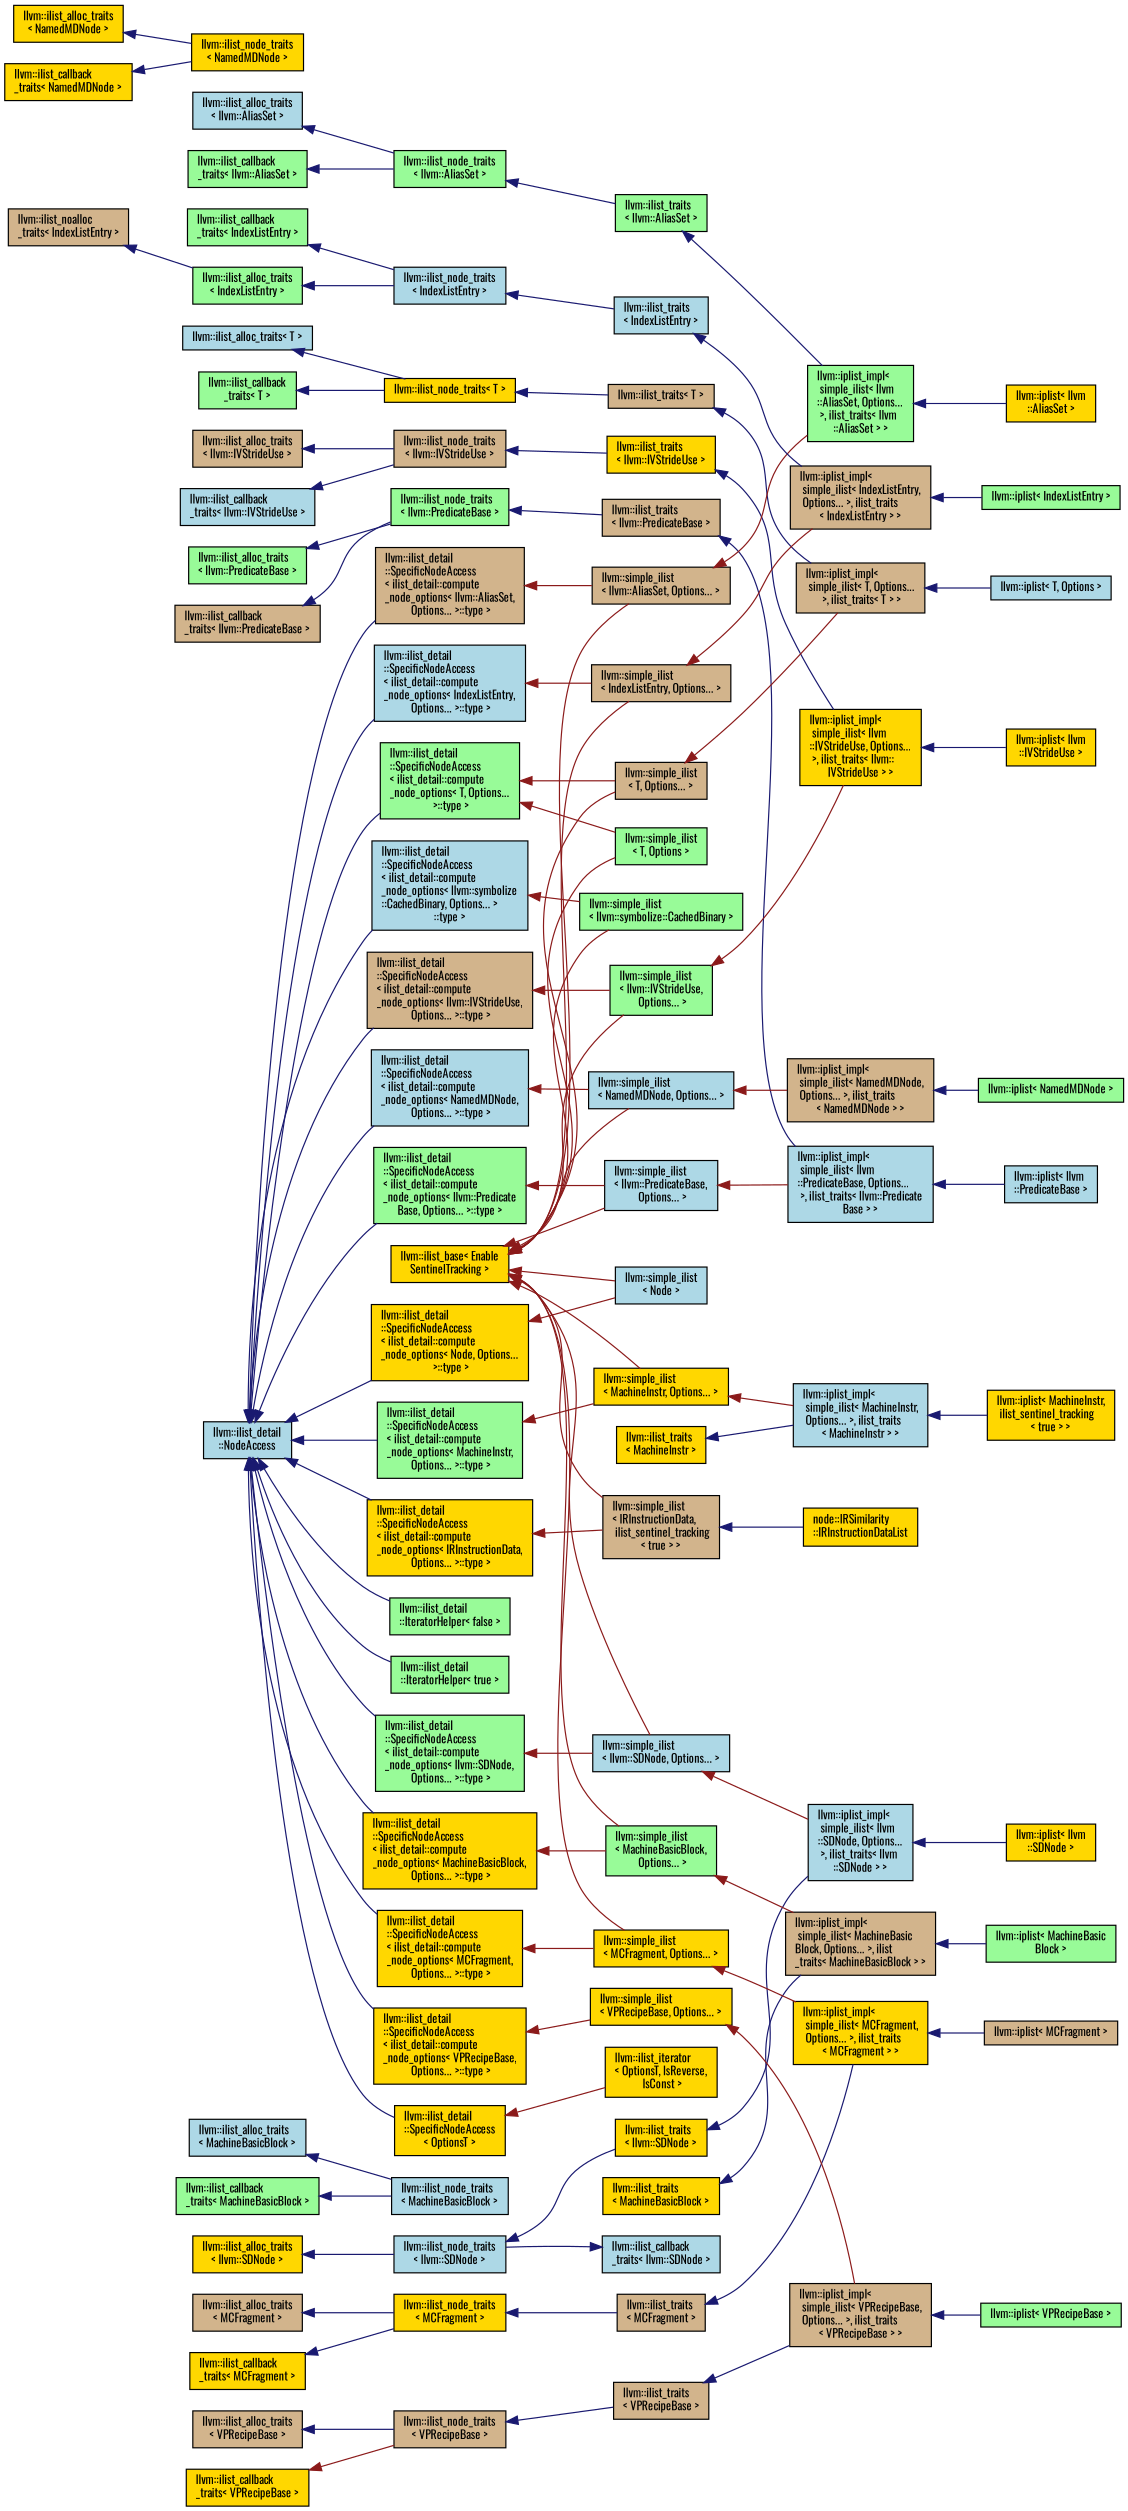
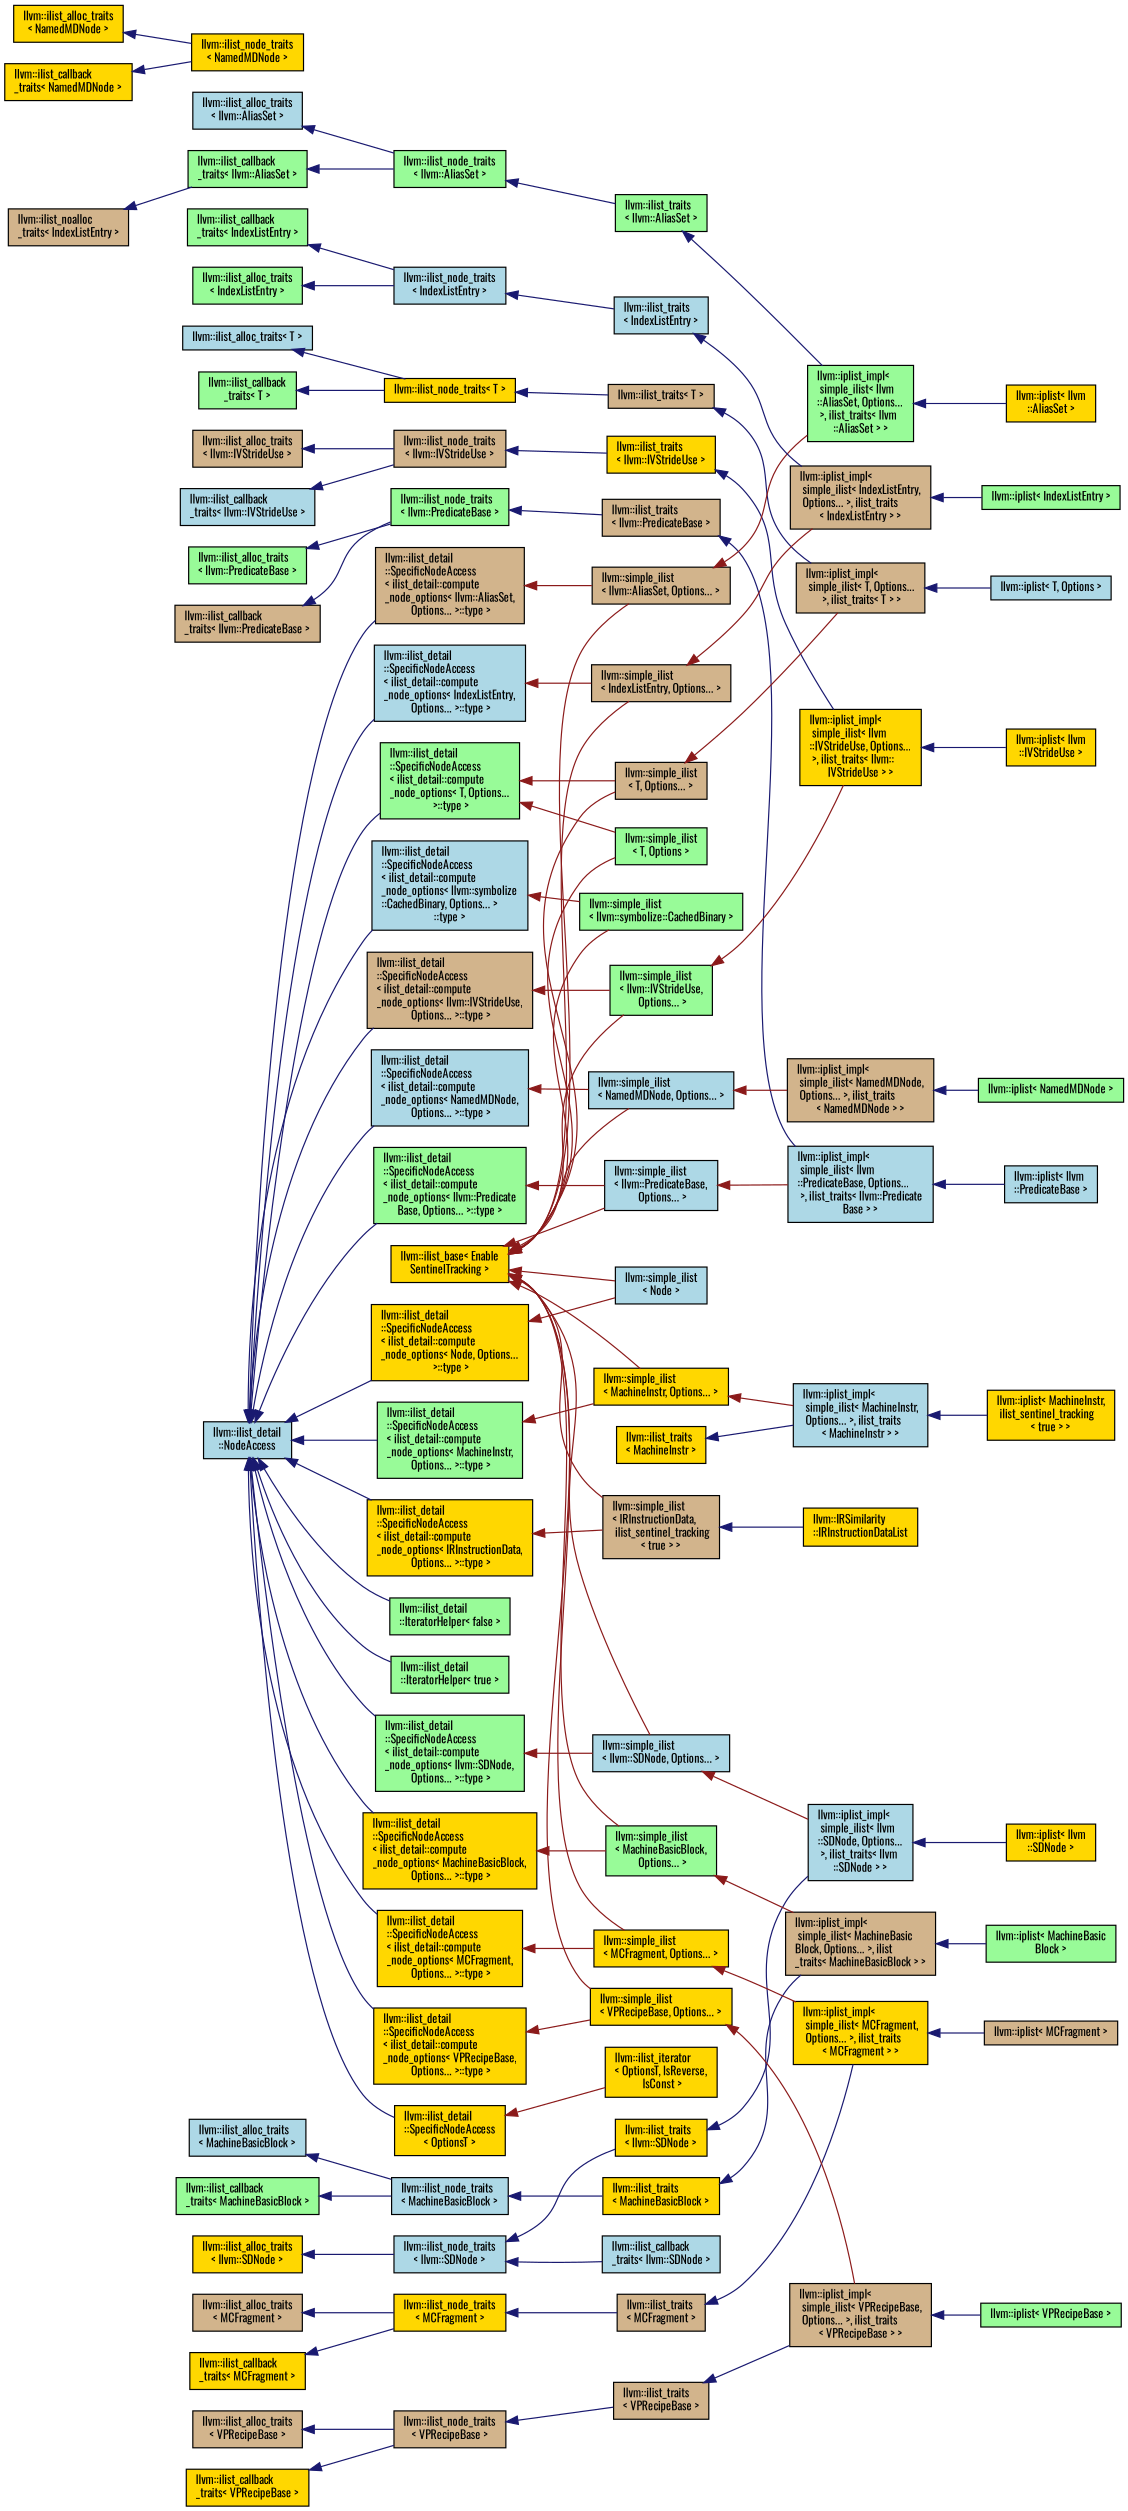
edge "llvm::ilist_alloc_traits < IndexListEntry >" -> "llvm::ilist_noalloc _traits< IndexListEntry >": now "llvm::ilist_callback _traits< llvm::AliasSet >" -> "llvm::ilist_noalloc _traits< IndexListEntry >"
node "node::IRSimilarity ::IRInstructionDataList": label "node::IRSimilarity ::IRInstructionDataList" -> "llvm::IRSimilarity ::IRInstructionDataList"
edge "llvm::simple_ilist < VPRecipeBase, Options... >" -> "llvm::ilist_base< Enable SentinelTracking >": added
edge "llvm::ilist_traits < MachineBasicBlock >" -> "llvm::ilist_node_traits < MachineBasicBlock >": added
edge "llvm::ilist_node_traits < llvm::SDNode >" -> "llvm::ilist_callback _traits< llvm::SDNode >": reversed
edge "llvm::ilist_node_traits < VPRecipeBase >" -> "llvm::ilist_callback _traits< VPRecipeBase >": color firebrick4 -> midnightblue
